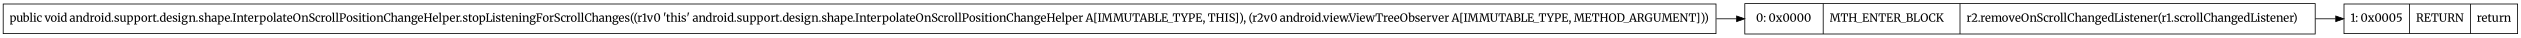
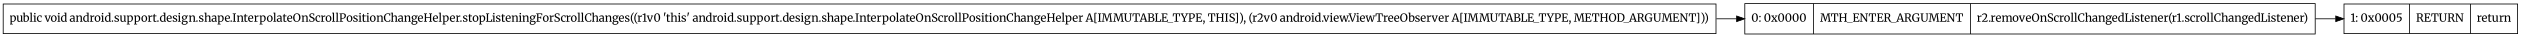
node "0: 0x0000": text "MTH_ENTER_BLOCK" -> "MTH_ENTER_ARGUMENT"
